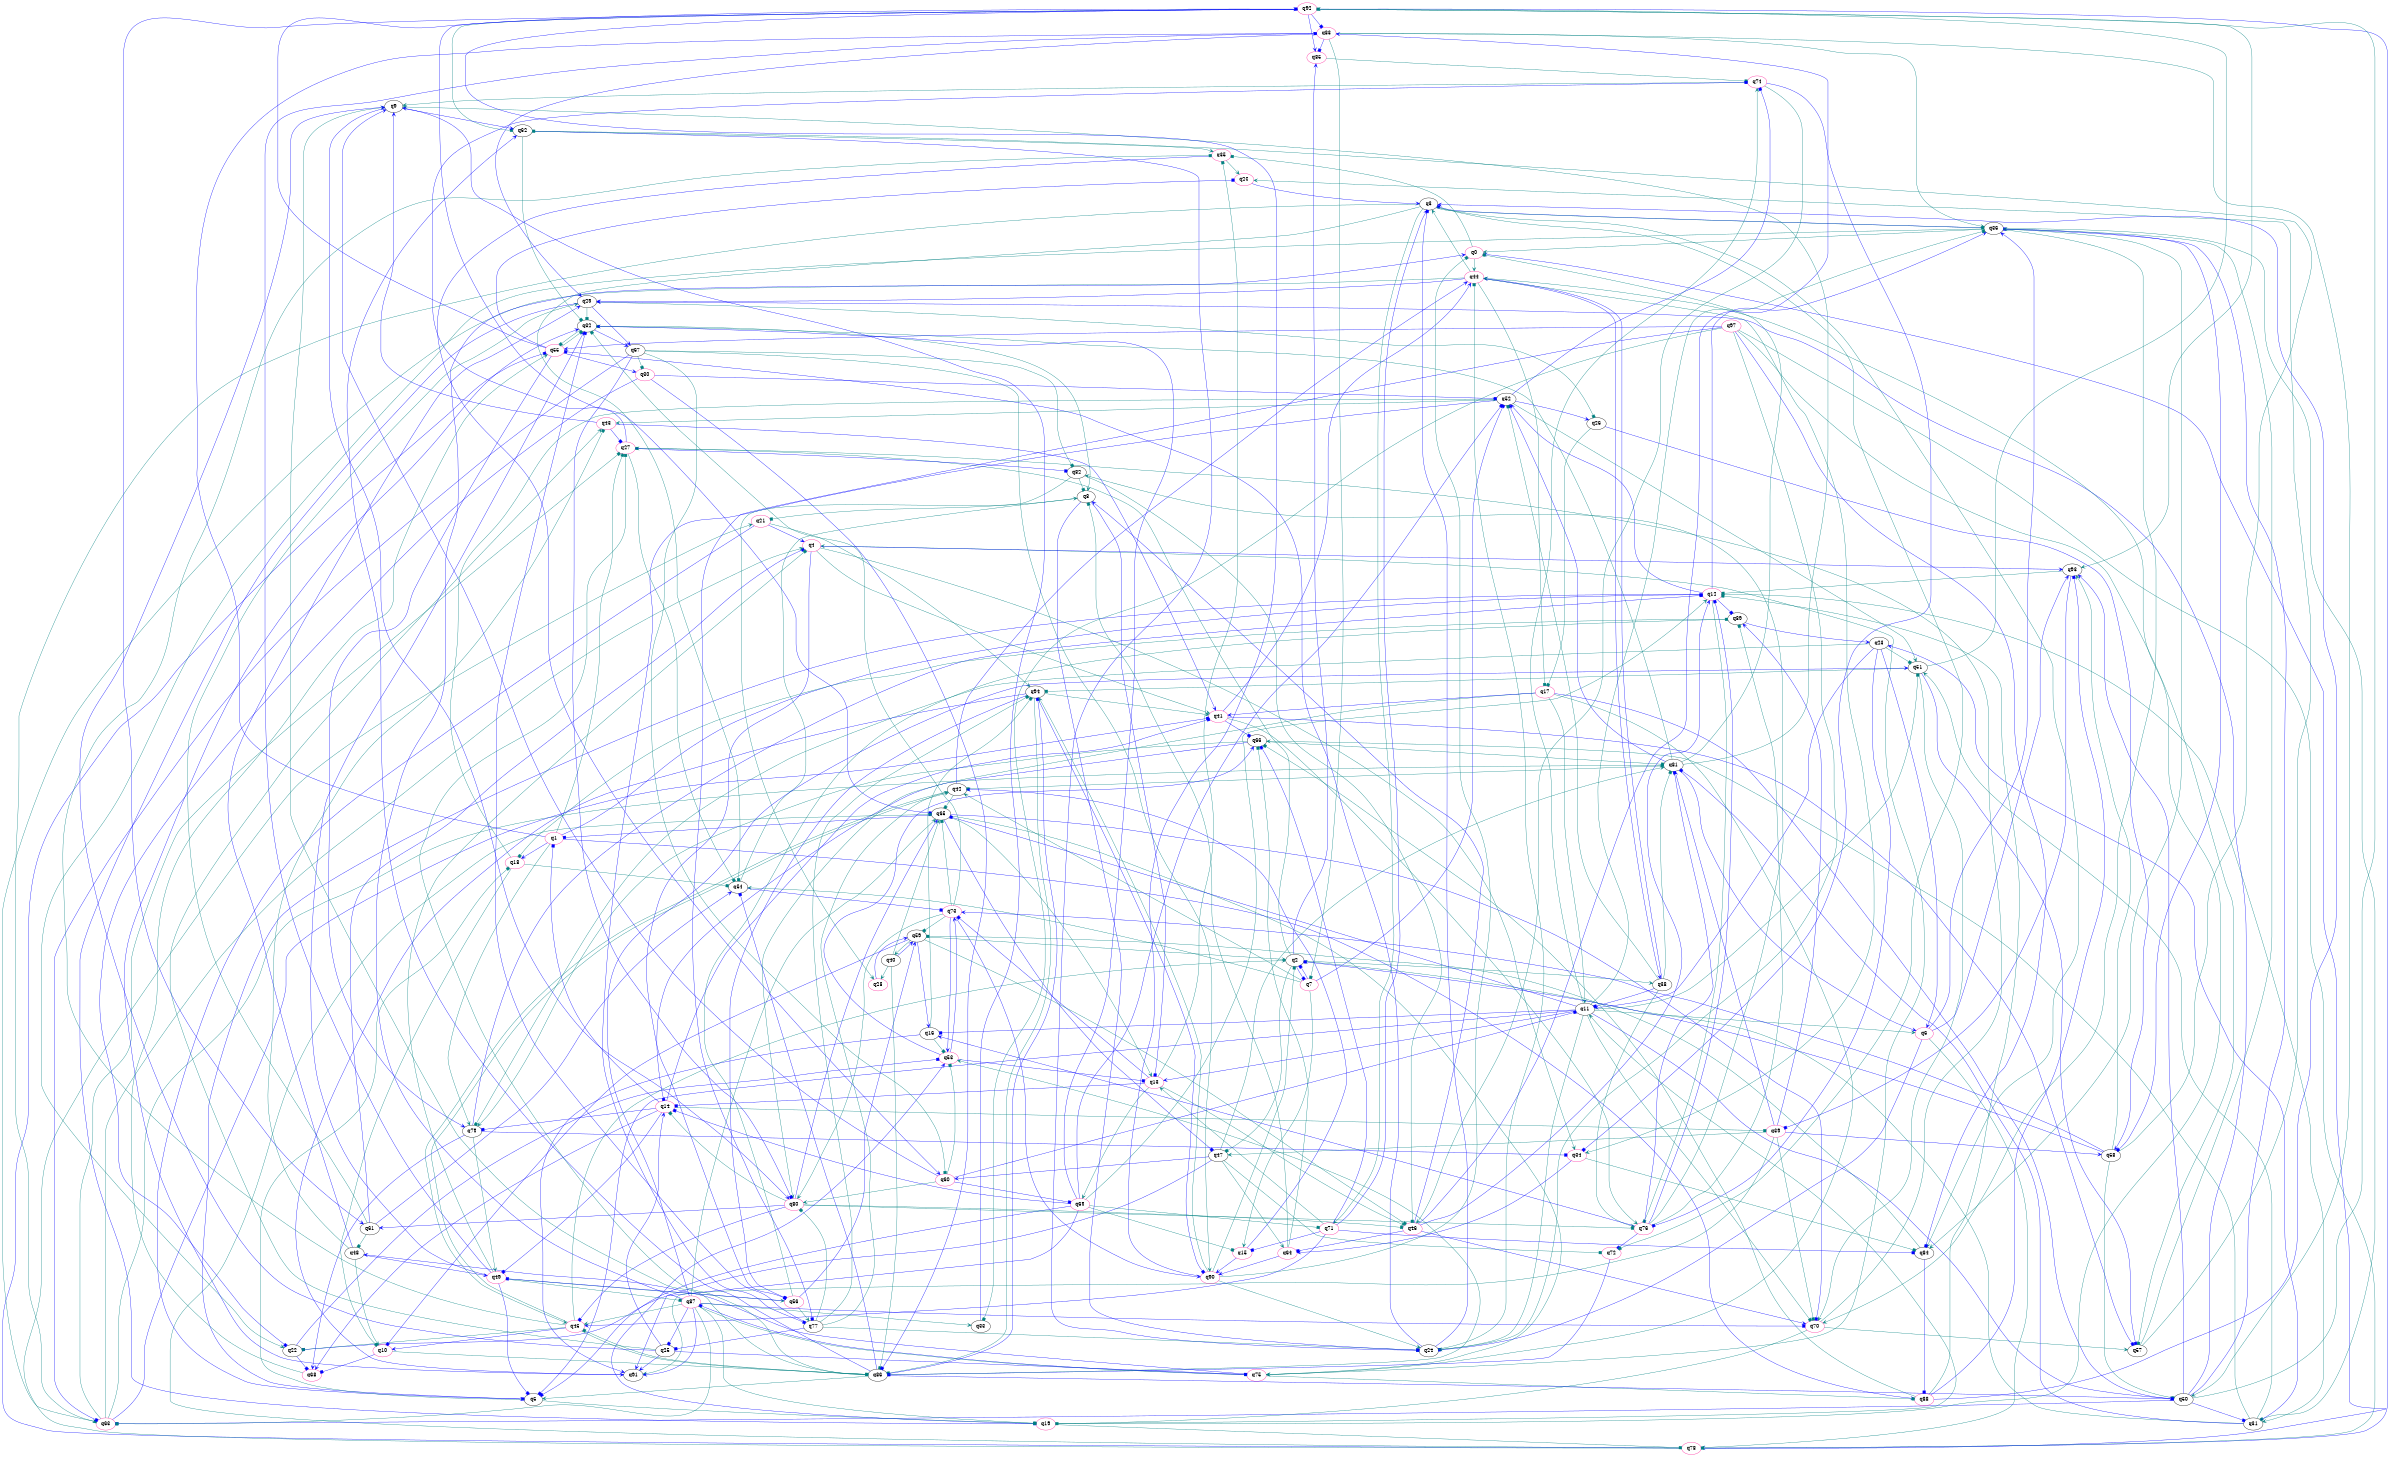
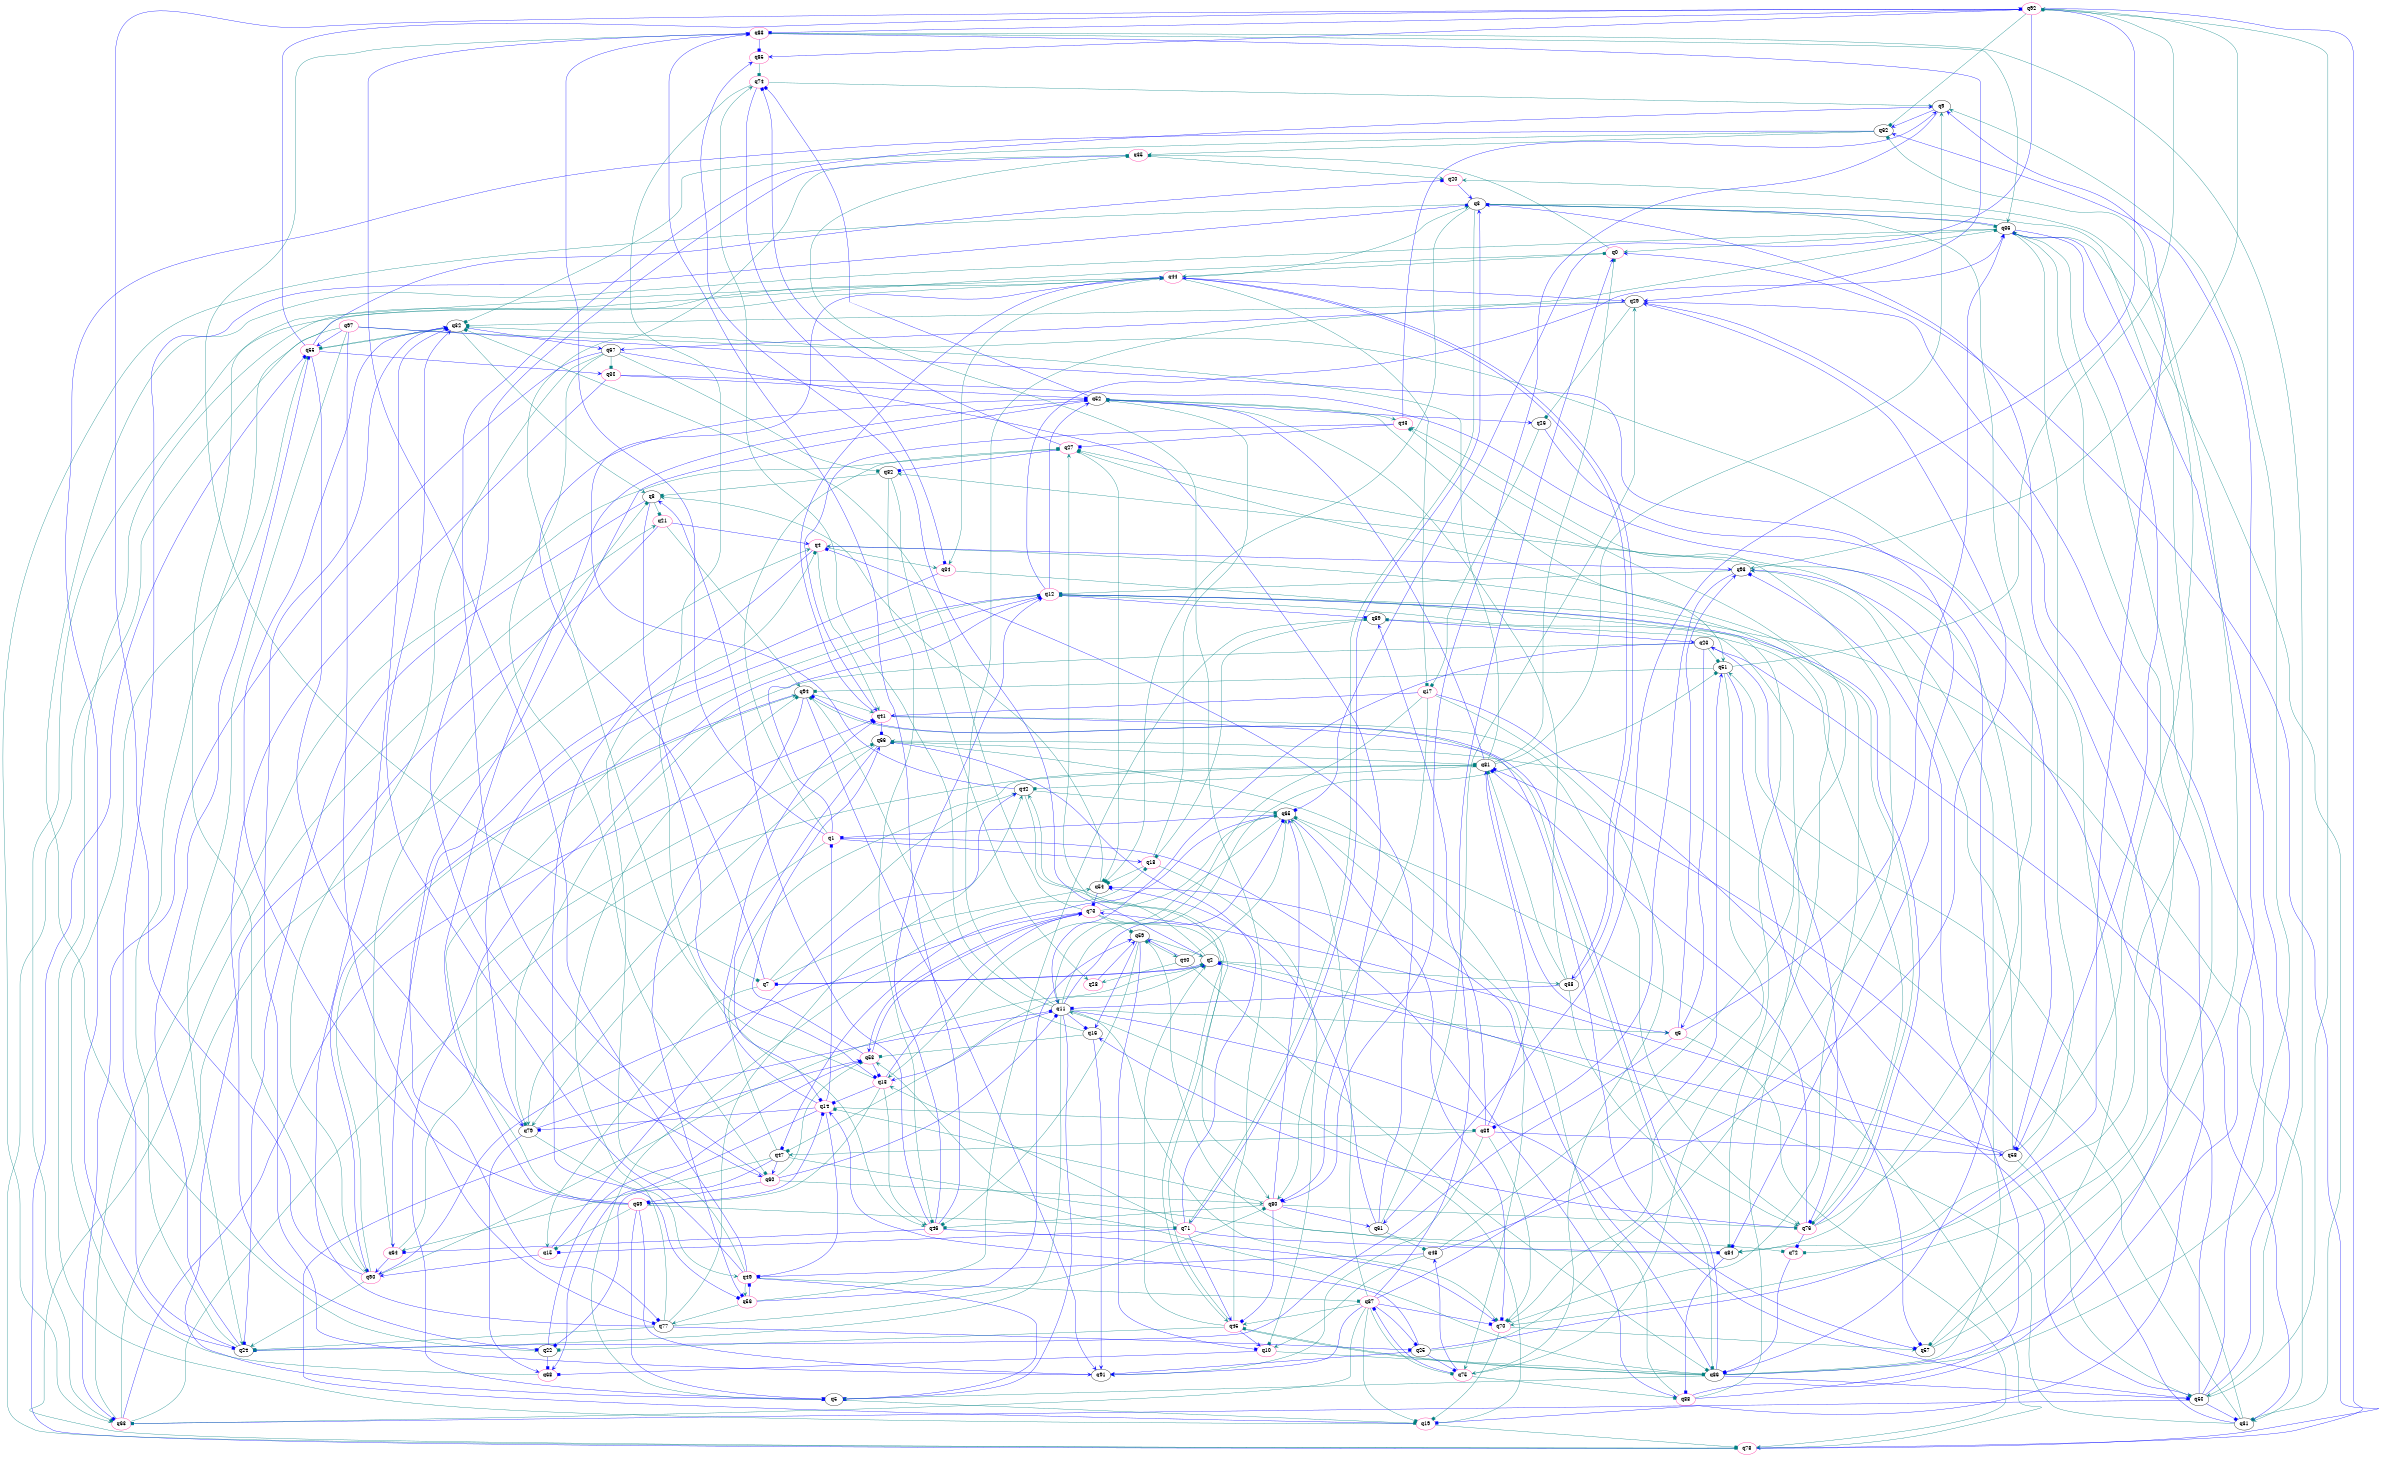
edge "q79" -> "q34": now "q79" -> "q11"
node "q33": removed
